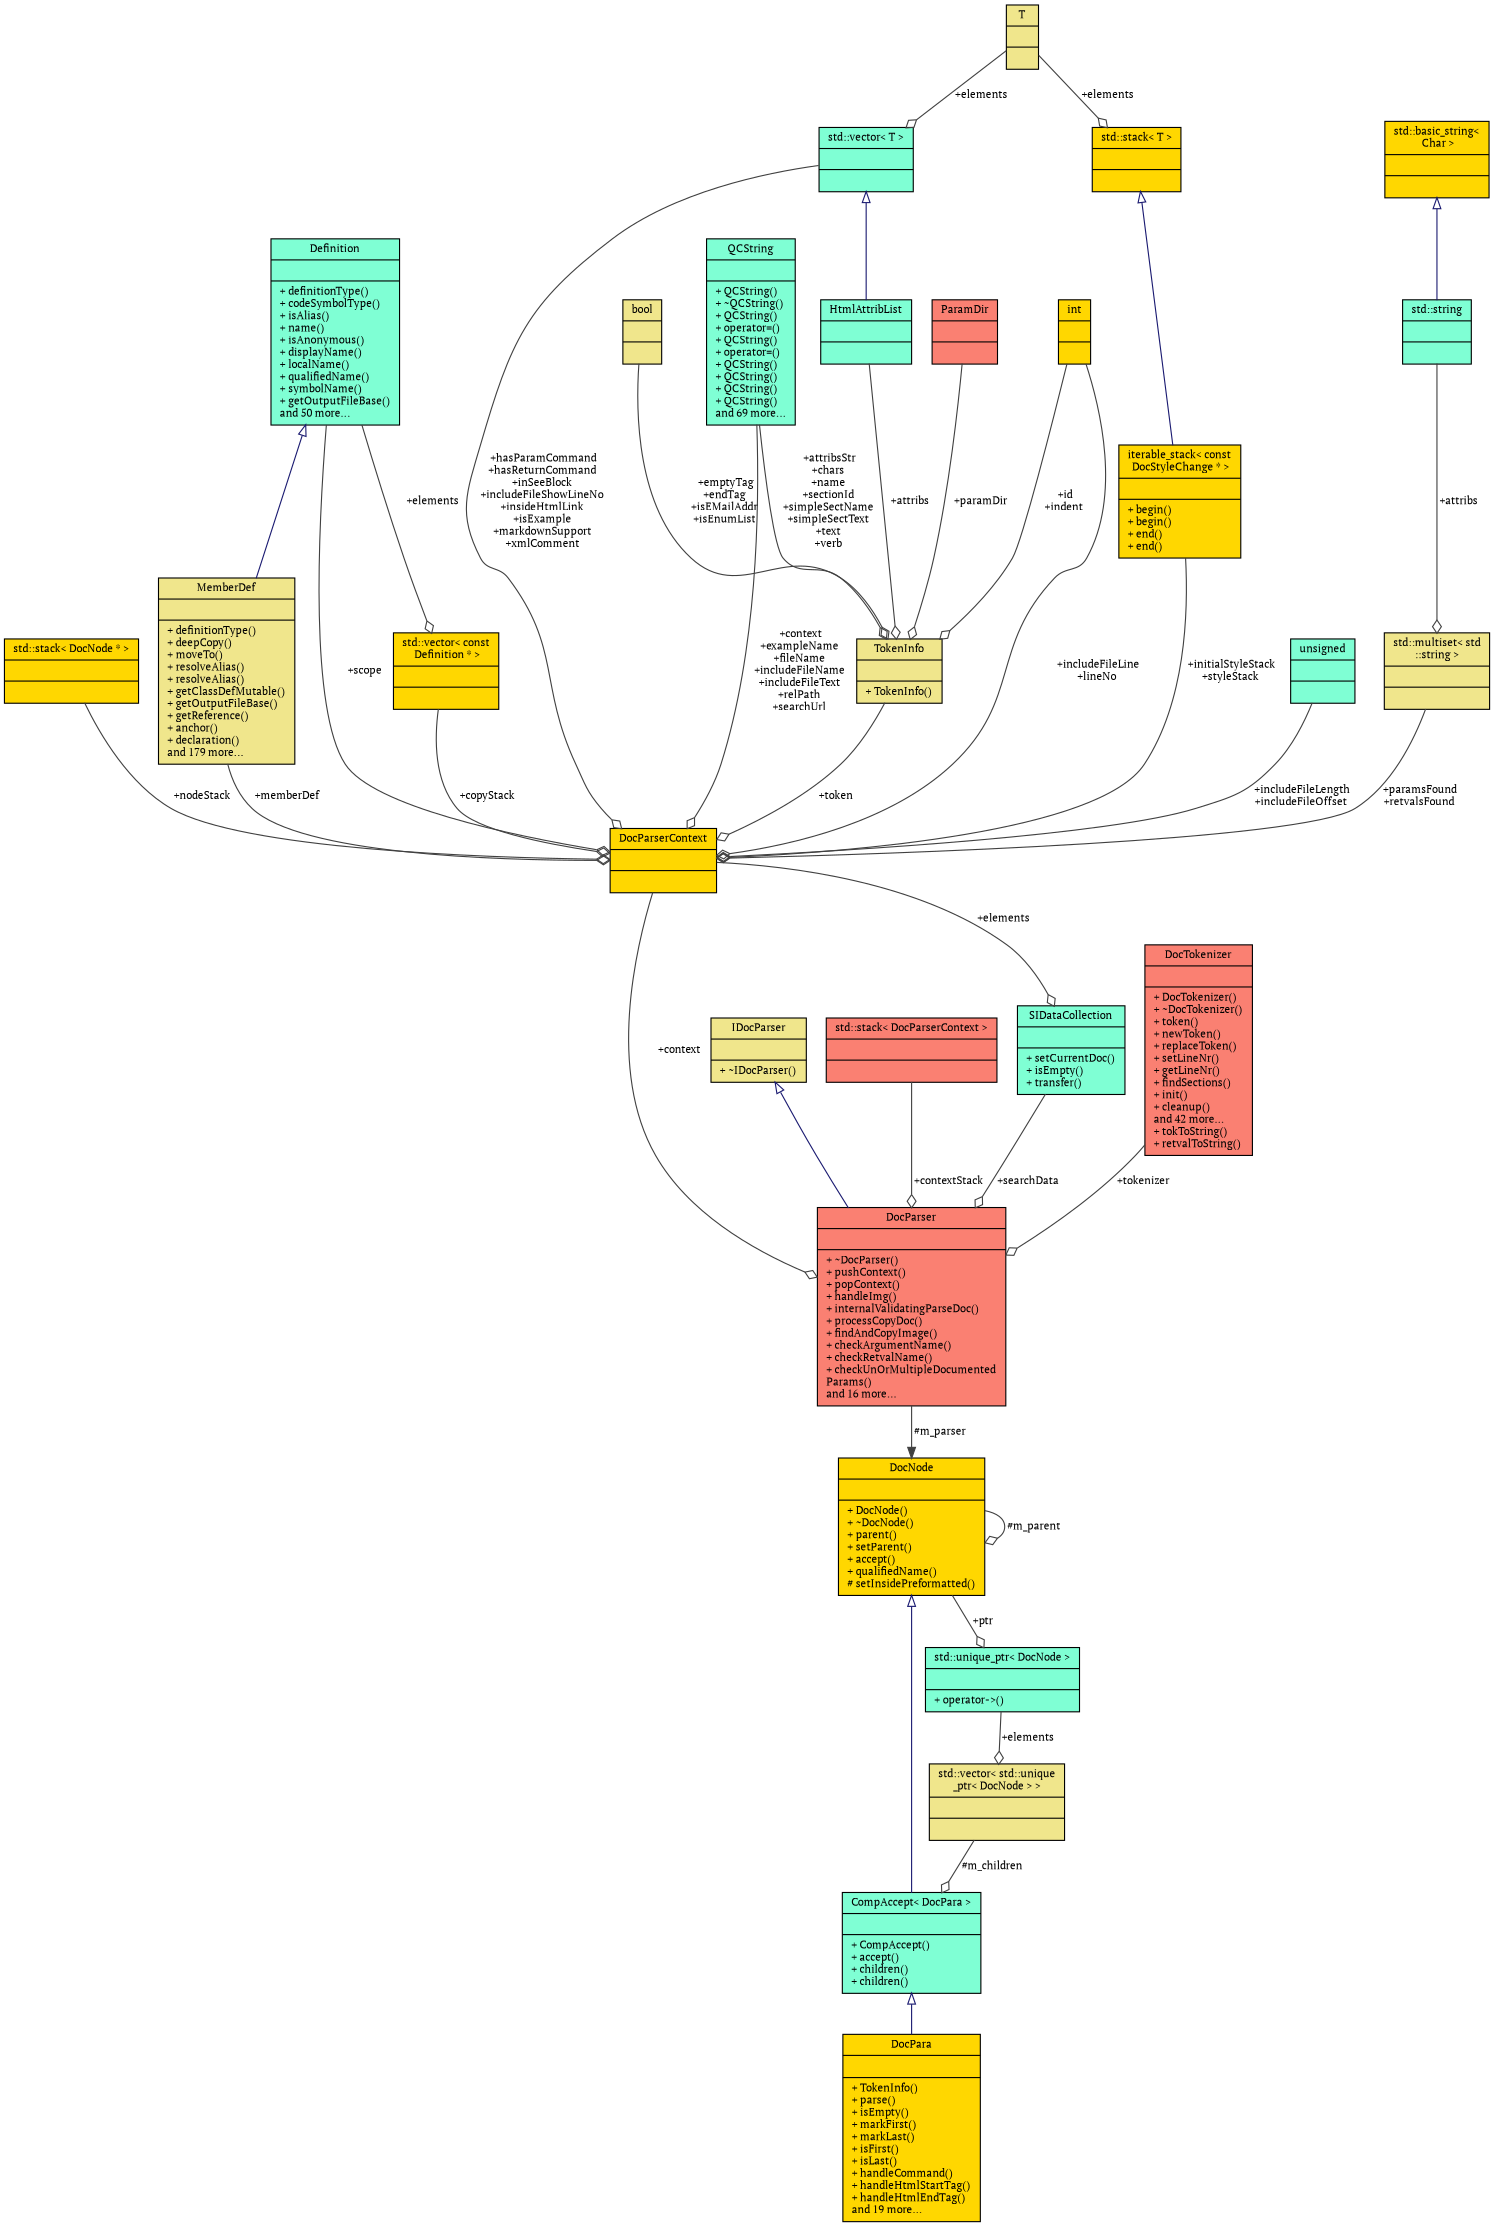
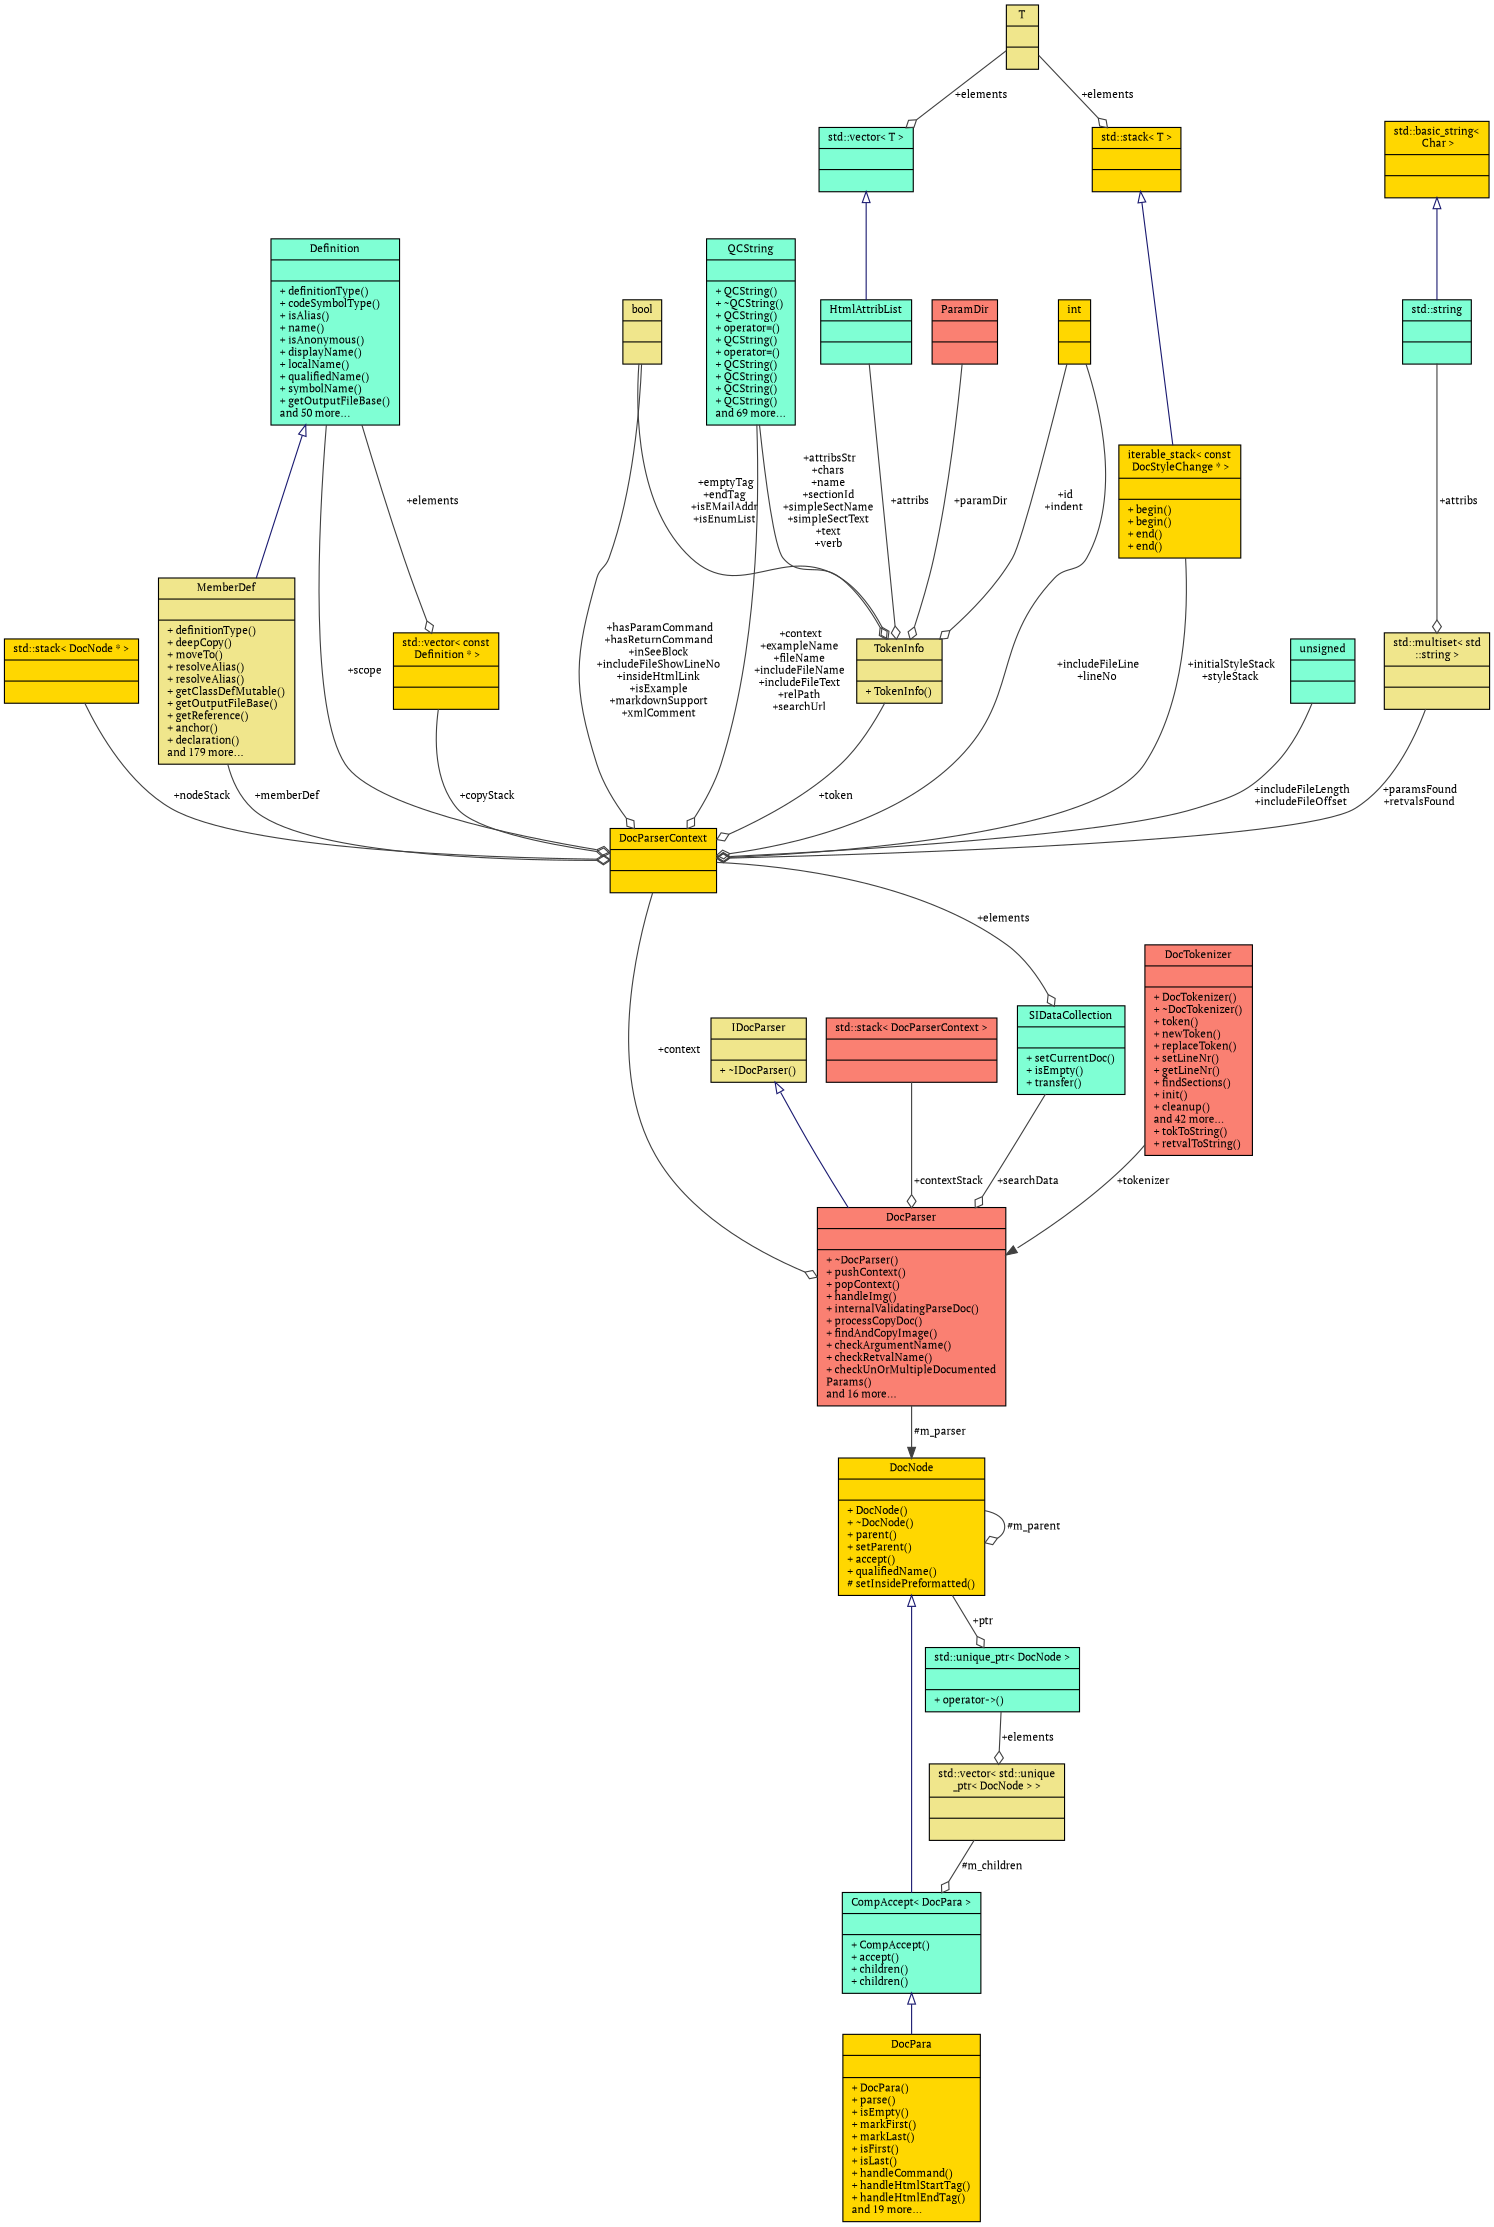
edge "std::vector< T >" -> "DocParserContext": now "bool" -> "DocParserContext"
edge "DocTokenizer" -> "DocParser": arrowhead odiamond -> normal
node "DocPara": text "+ TokenInfo()" -> "+ DocPara()"
